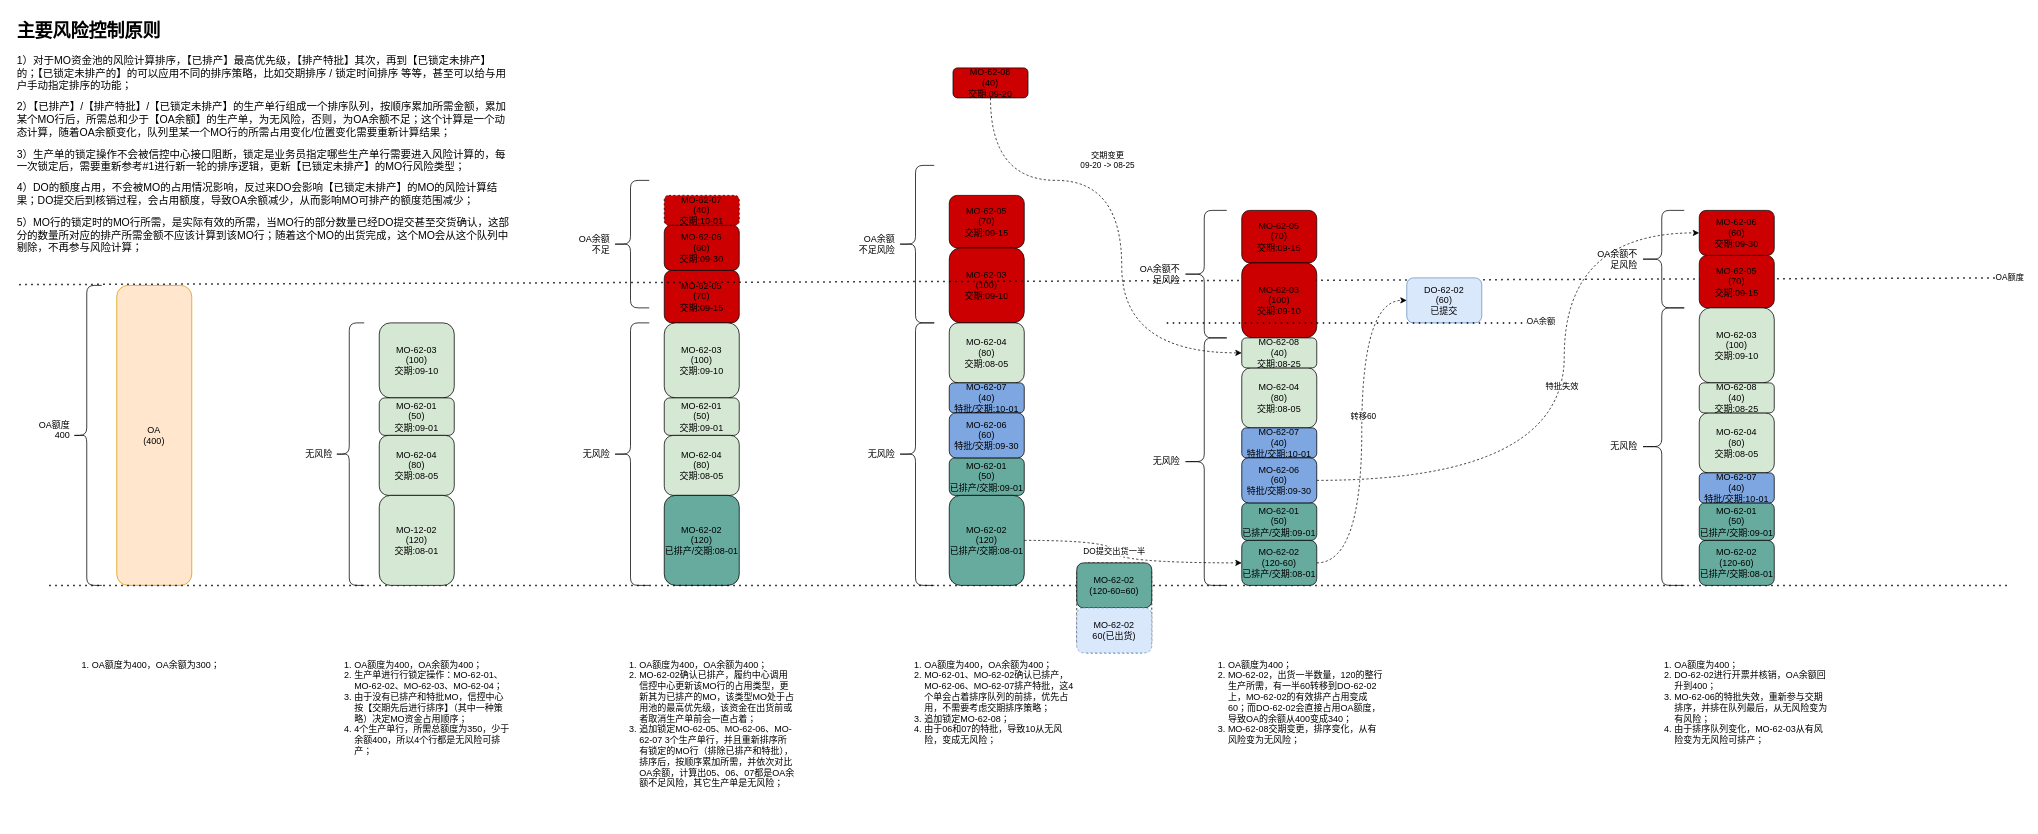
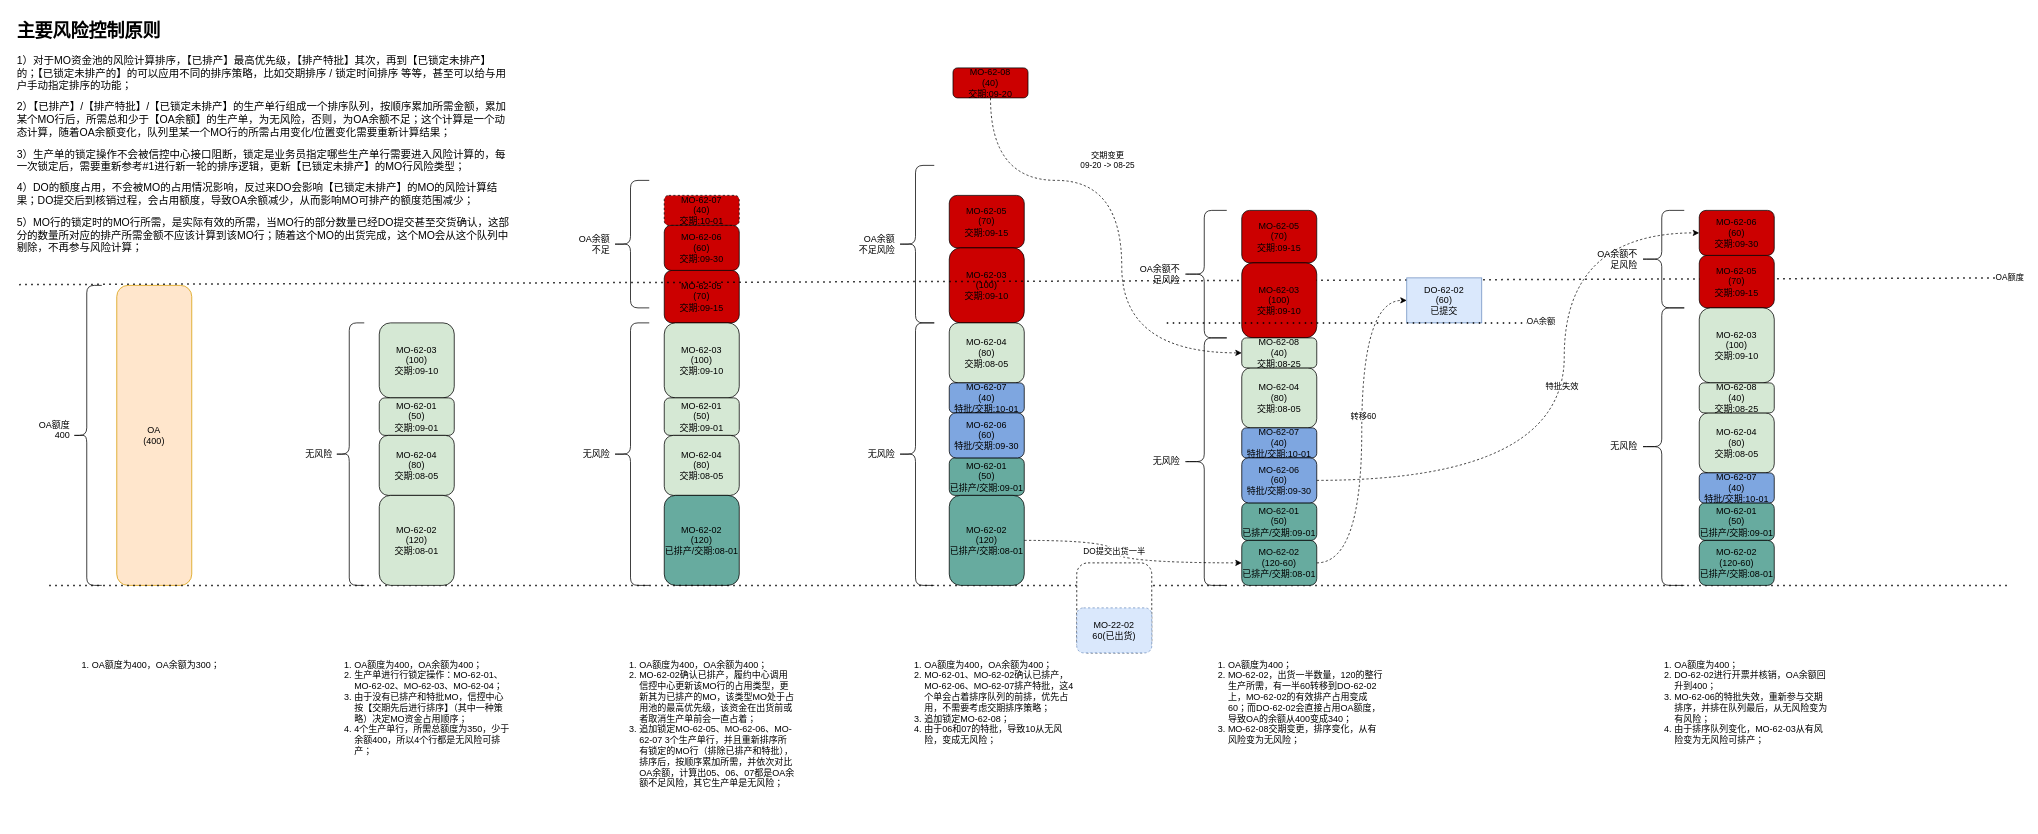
node "DO-62-02 (60) 已提交": shape rounded rectangle -> rectangle
node "MO-12-02 (120) 交期:08-01": label "MO-12-02 (120) 交期:08-01" -> "MO-62-02 (120) 交期:08-01"
node "MO-62-02 (120-60=60)": removed
node "MO-62-02 60(已出货)": label "MO-62-02 60(已出货)" -> "MO-22-02 60(已出货)"
